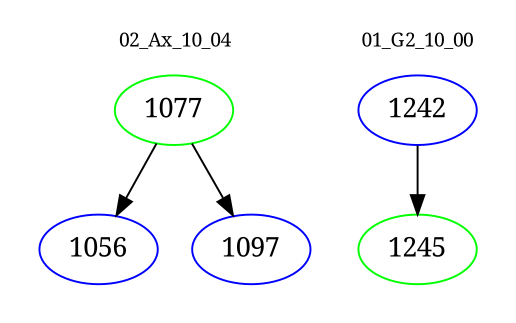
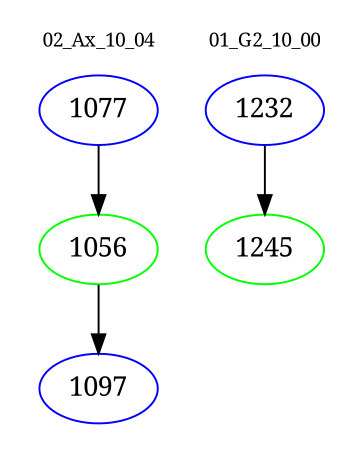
node "1077": color green -> blue
node "1242": label "1242" -> "1232"
edge "1077" -> "1097": now "1056" -> "1097"
node "1056": color blue -> green
